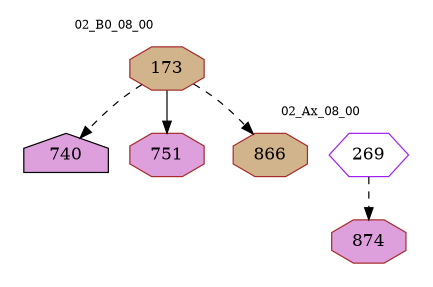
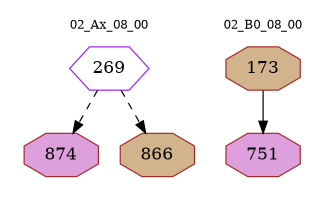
edge "173" -> "866": now "269" -> "866"
node "740": removed
